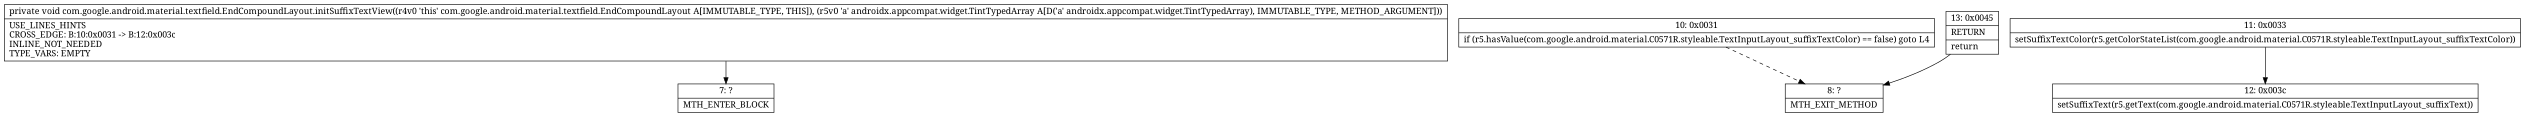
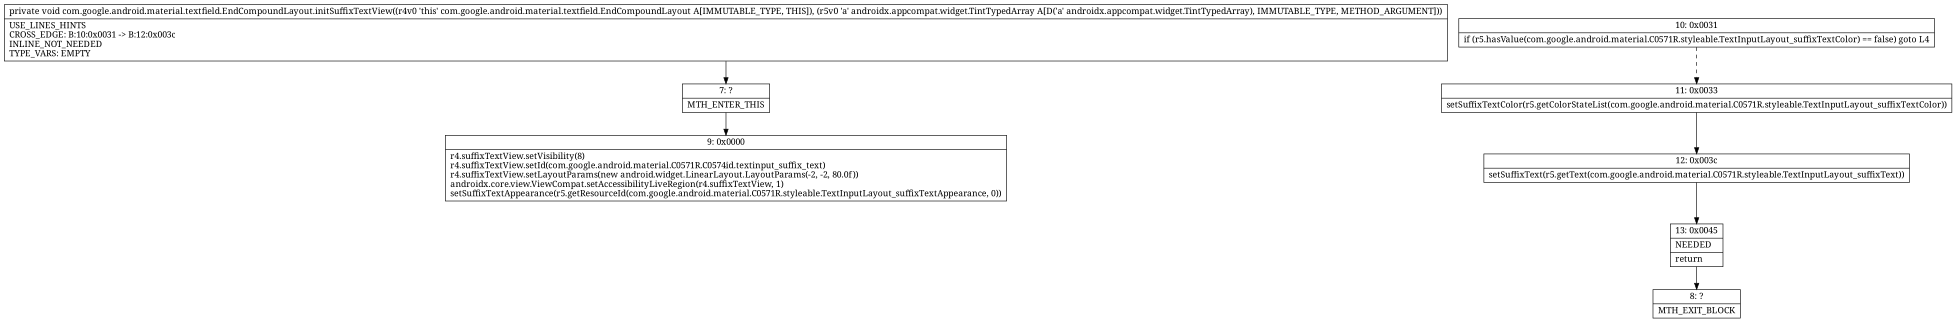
node "13: 0x0045": text "RETURN" -> "NEEDED"
edge "10: 0x0031" -> "8: ?": now "10: 0x0031" -> "11: 0x0033"
node "7: ?": text "MTH_ENTER_BLOCK" -> "MTH_ENTER_THIS"
node "8: ?": text "MTH_EXIT_METHOD" -> "MTH_EXIT_BLOCK"
node "9: 0x0000": added
edge "12: 0x003c" -> "13: 0x0045": added
